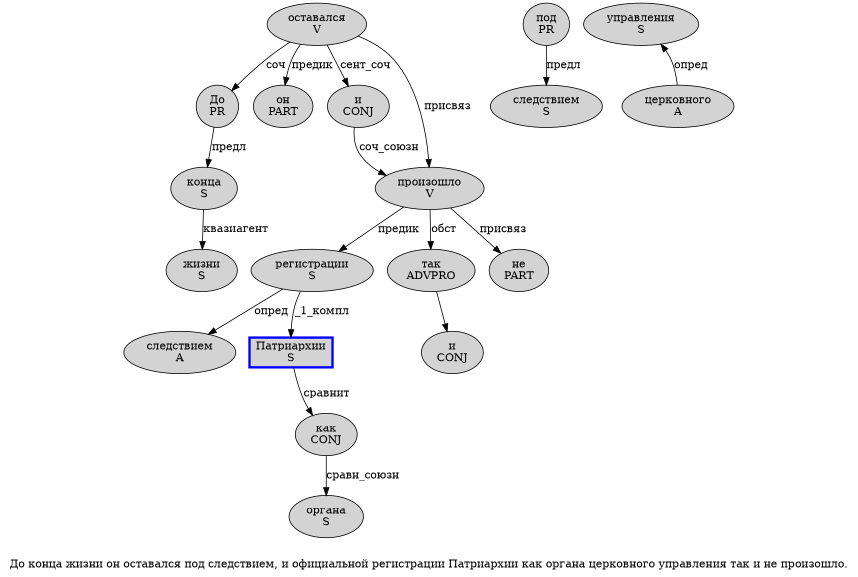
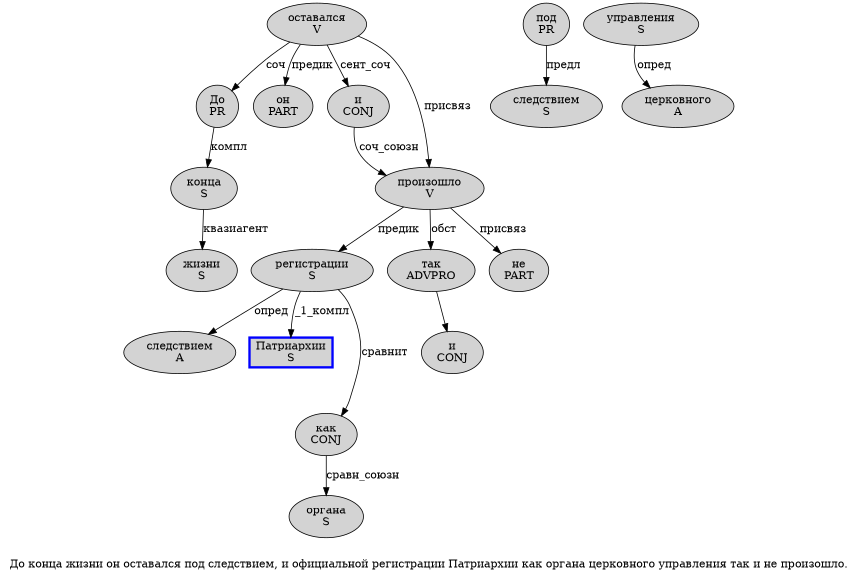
edge "церковного A" -> "управления S": reversed
edge "До PR" -> "конца S": label "предл" -> "компл"
edge "Патриархии S" -> "как CONJ": now "регистрации S" -> "как CONJ"
